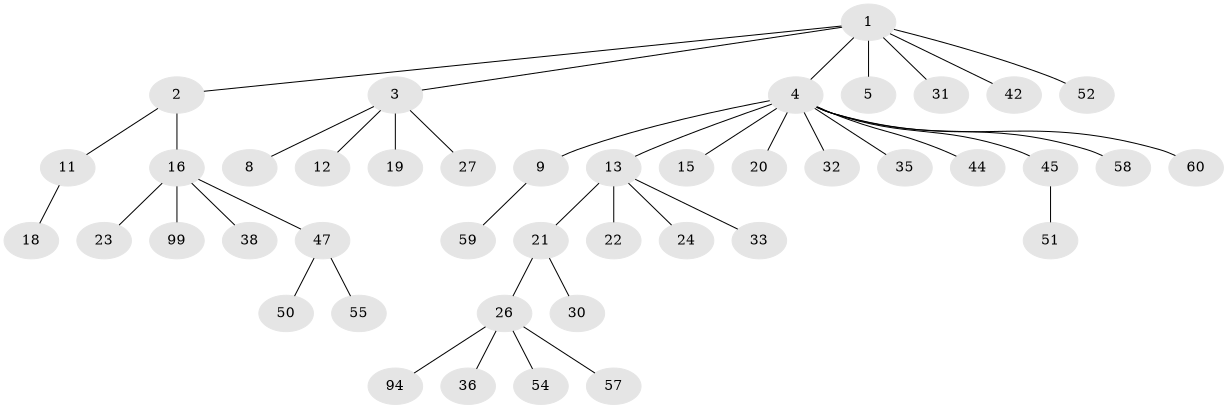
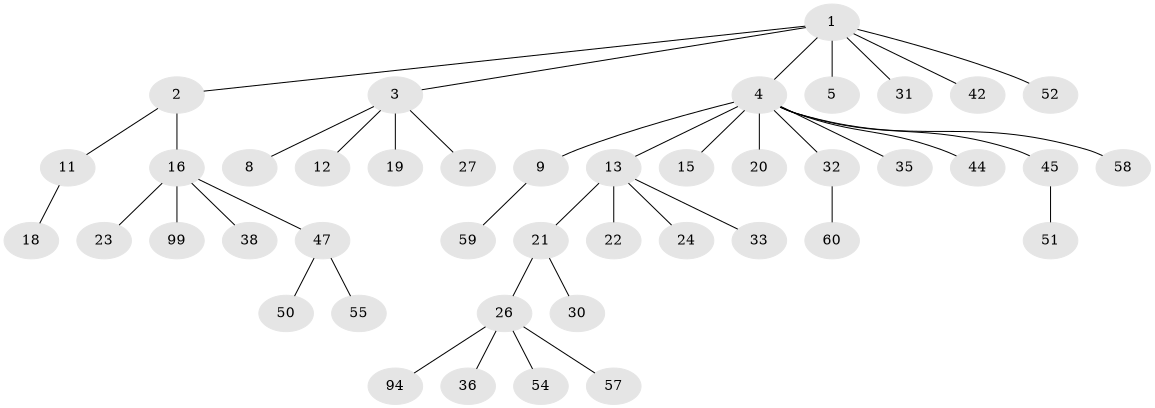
edge "4" -- "60": now "32" -- "60"
